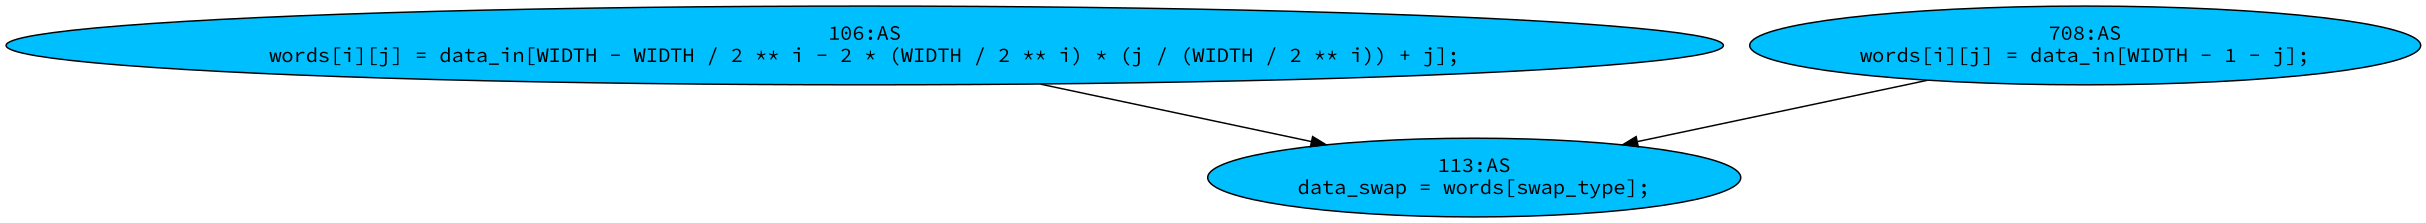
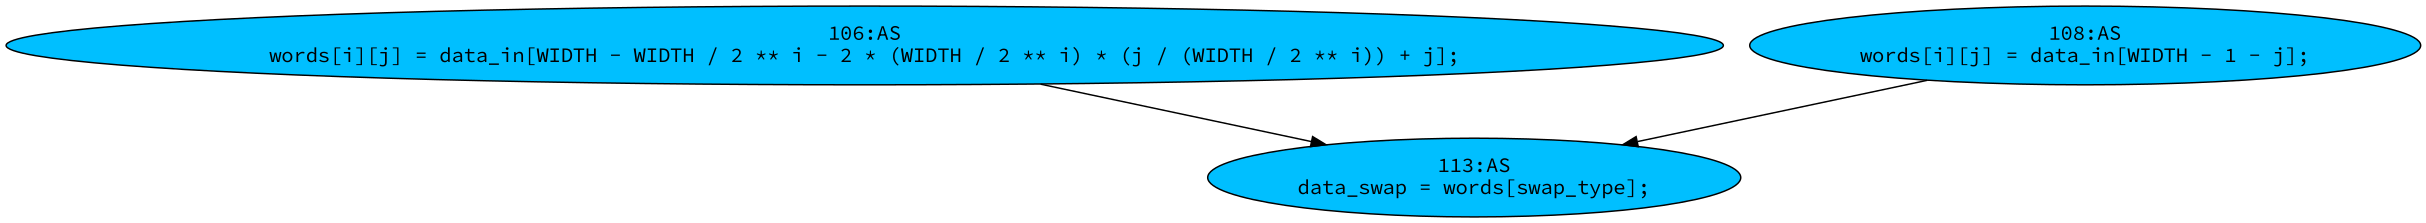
node "708:AS words[i][j] = data_in[WIDTH - 1 - j];": label "708:AS words[i][j] = data_in[WIDTH - 1 - j];" -> "108:AS words[i][j] = data_in[WIDTH - 1 - j];"
